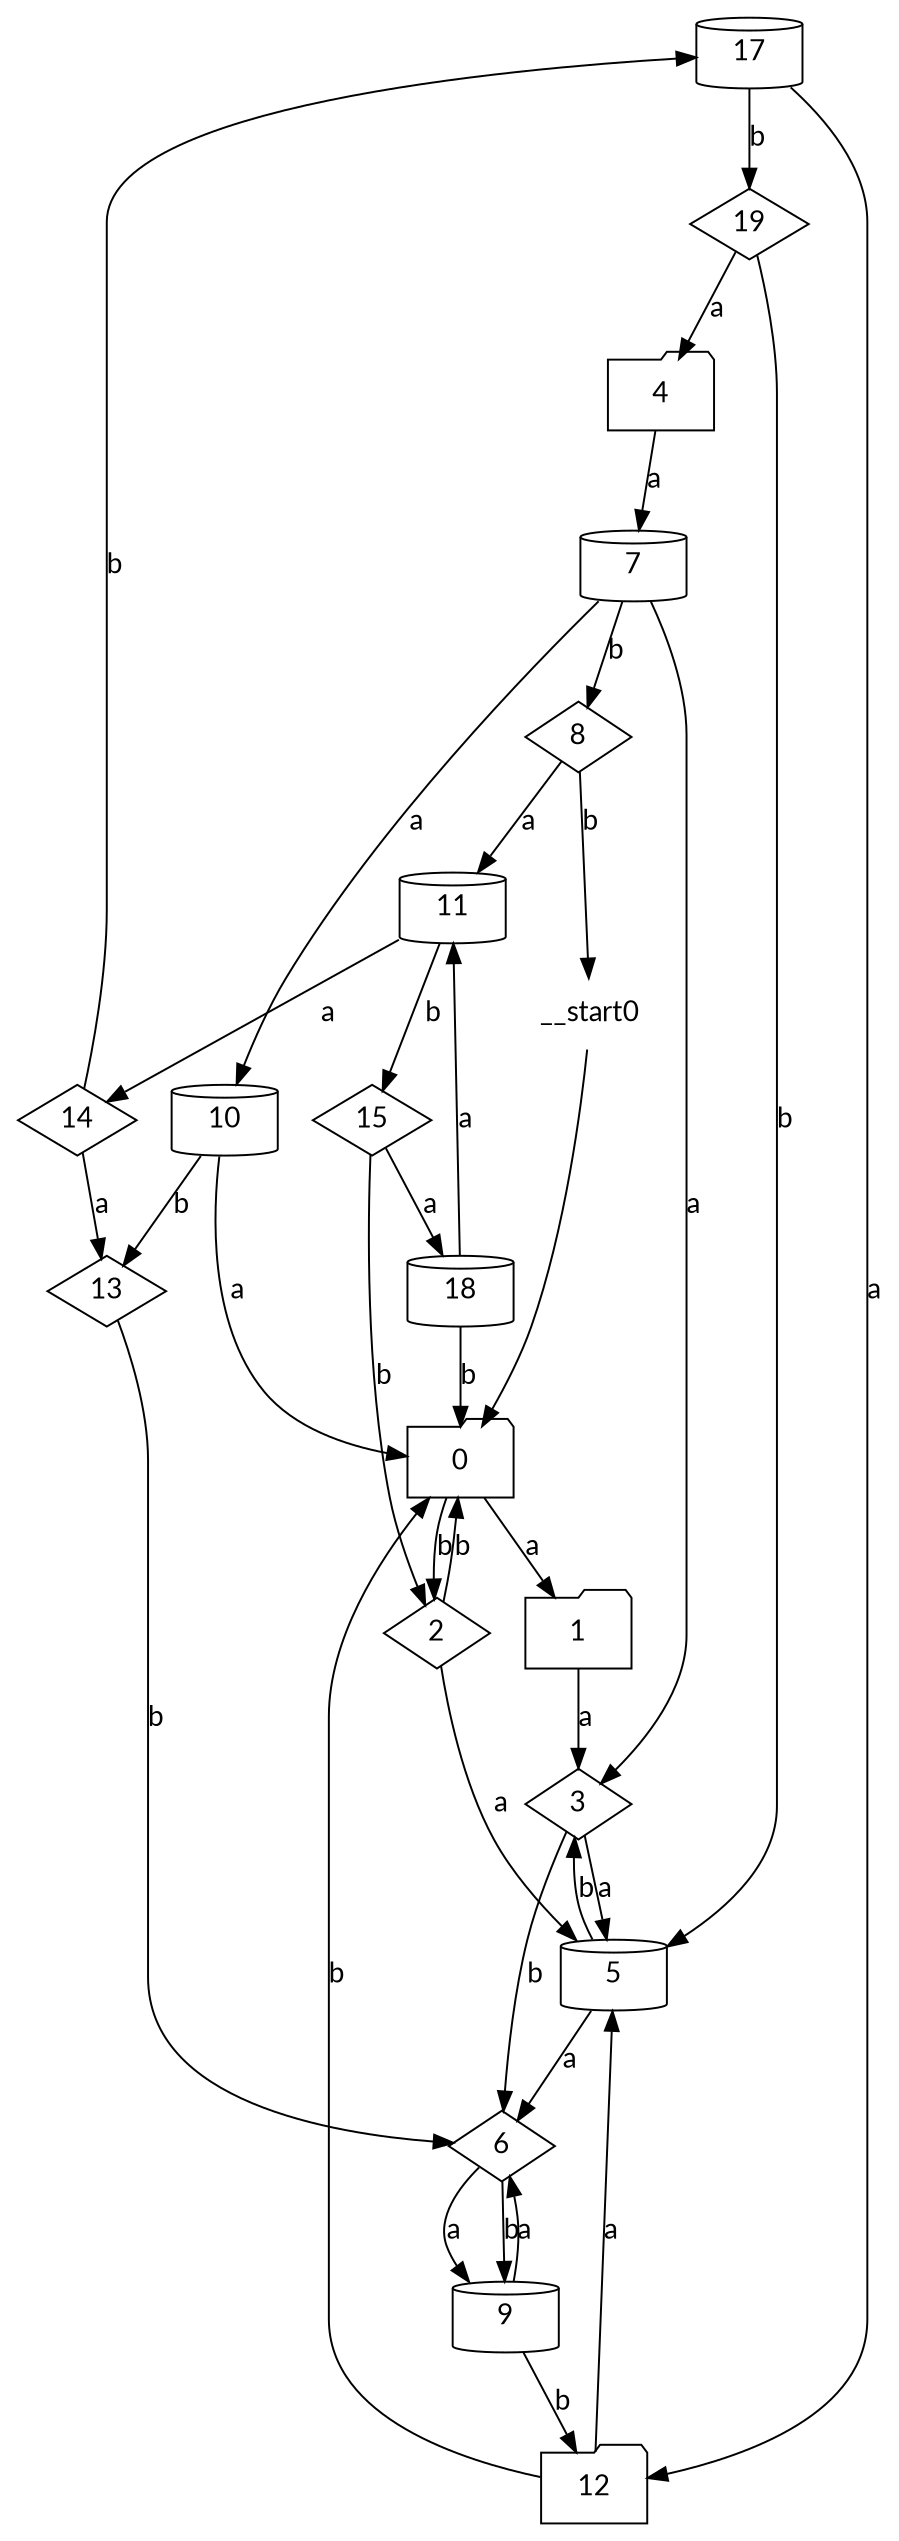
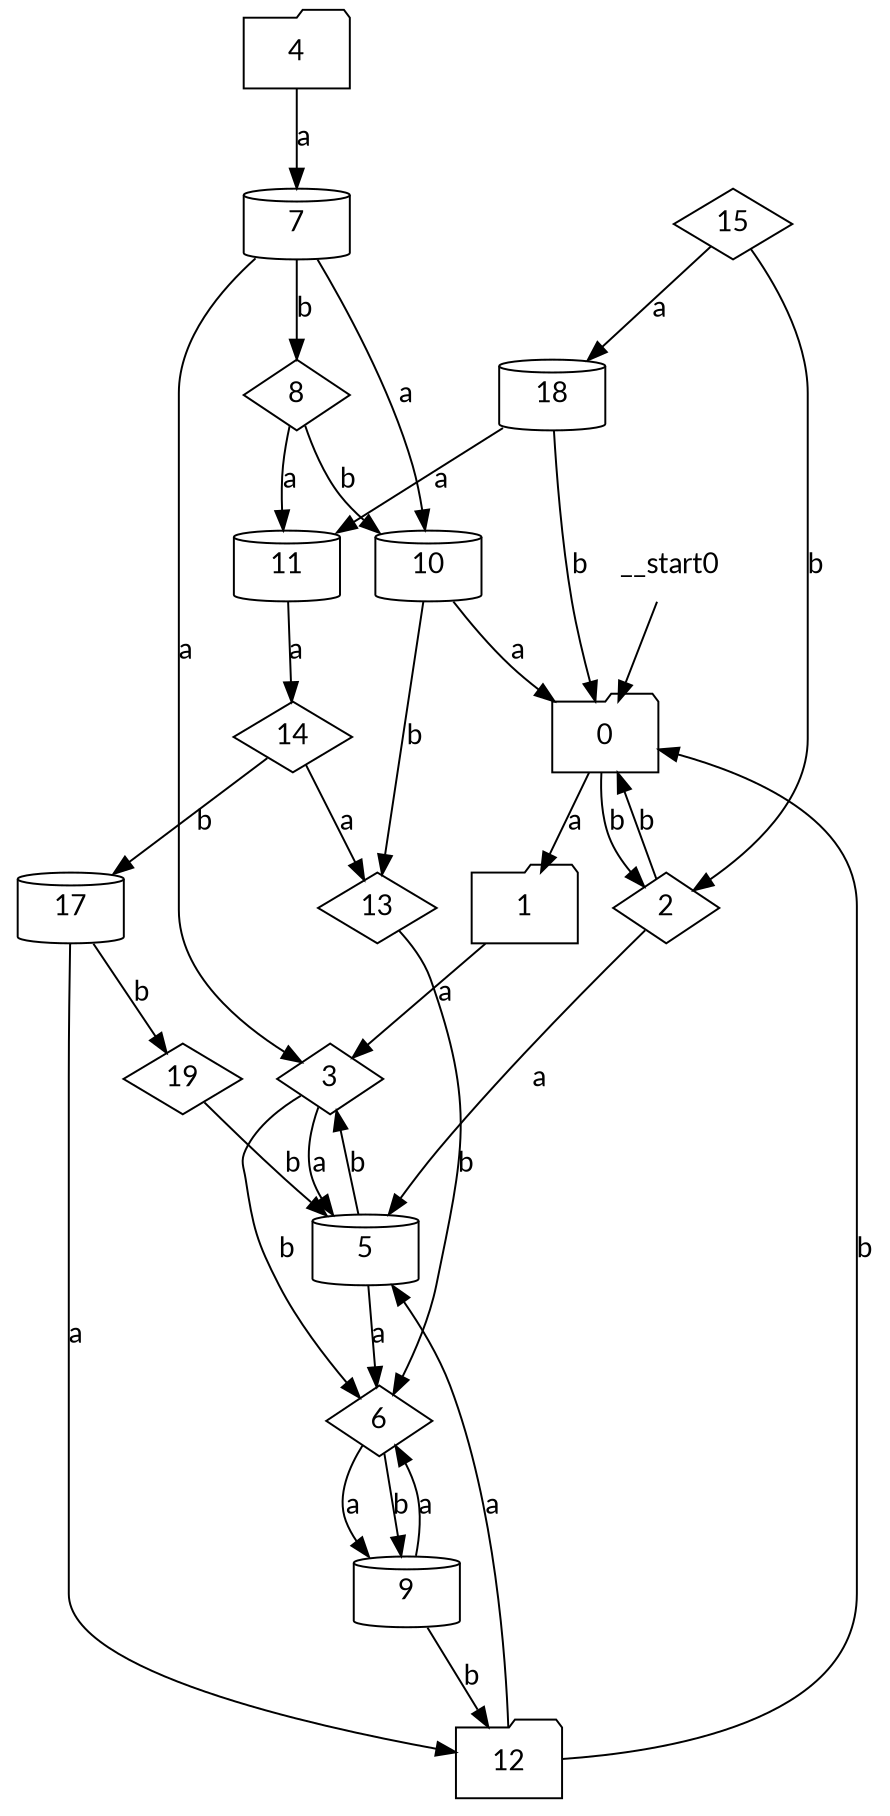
edge "19" -> "4": removed, label "a"
edge "8" -> "__start0": now "8" -> "10"
edge "11" -> "15": removed, label "b"
